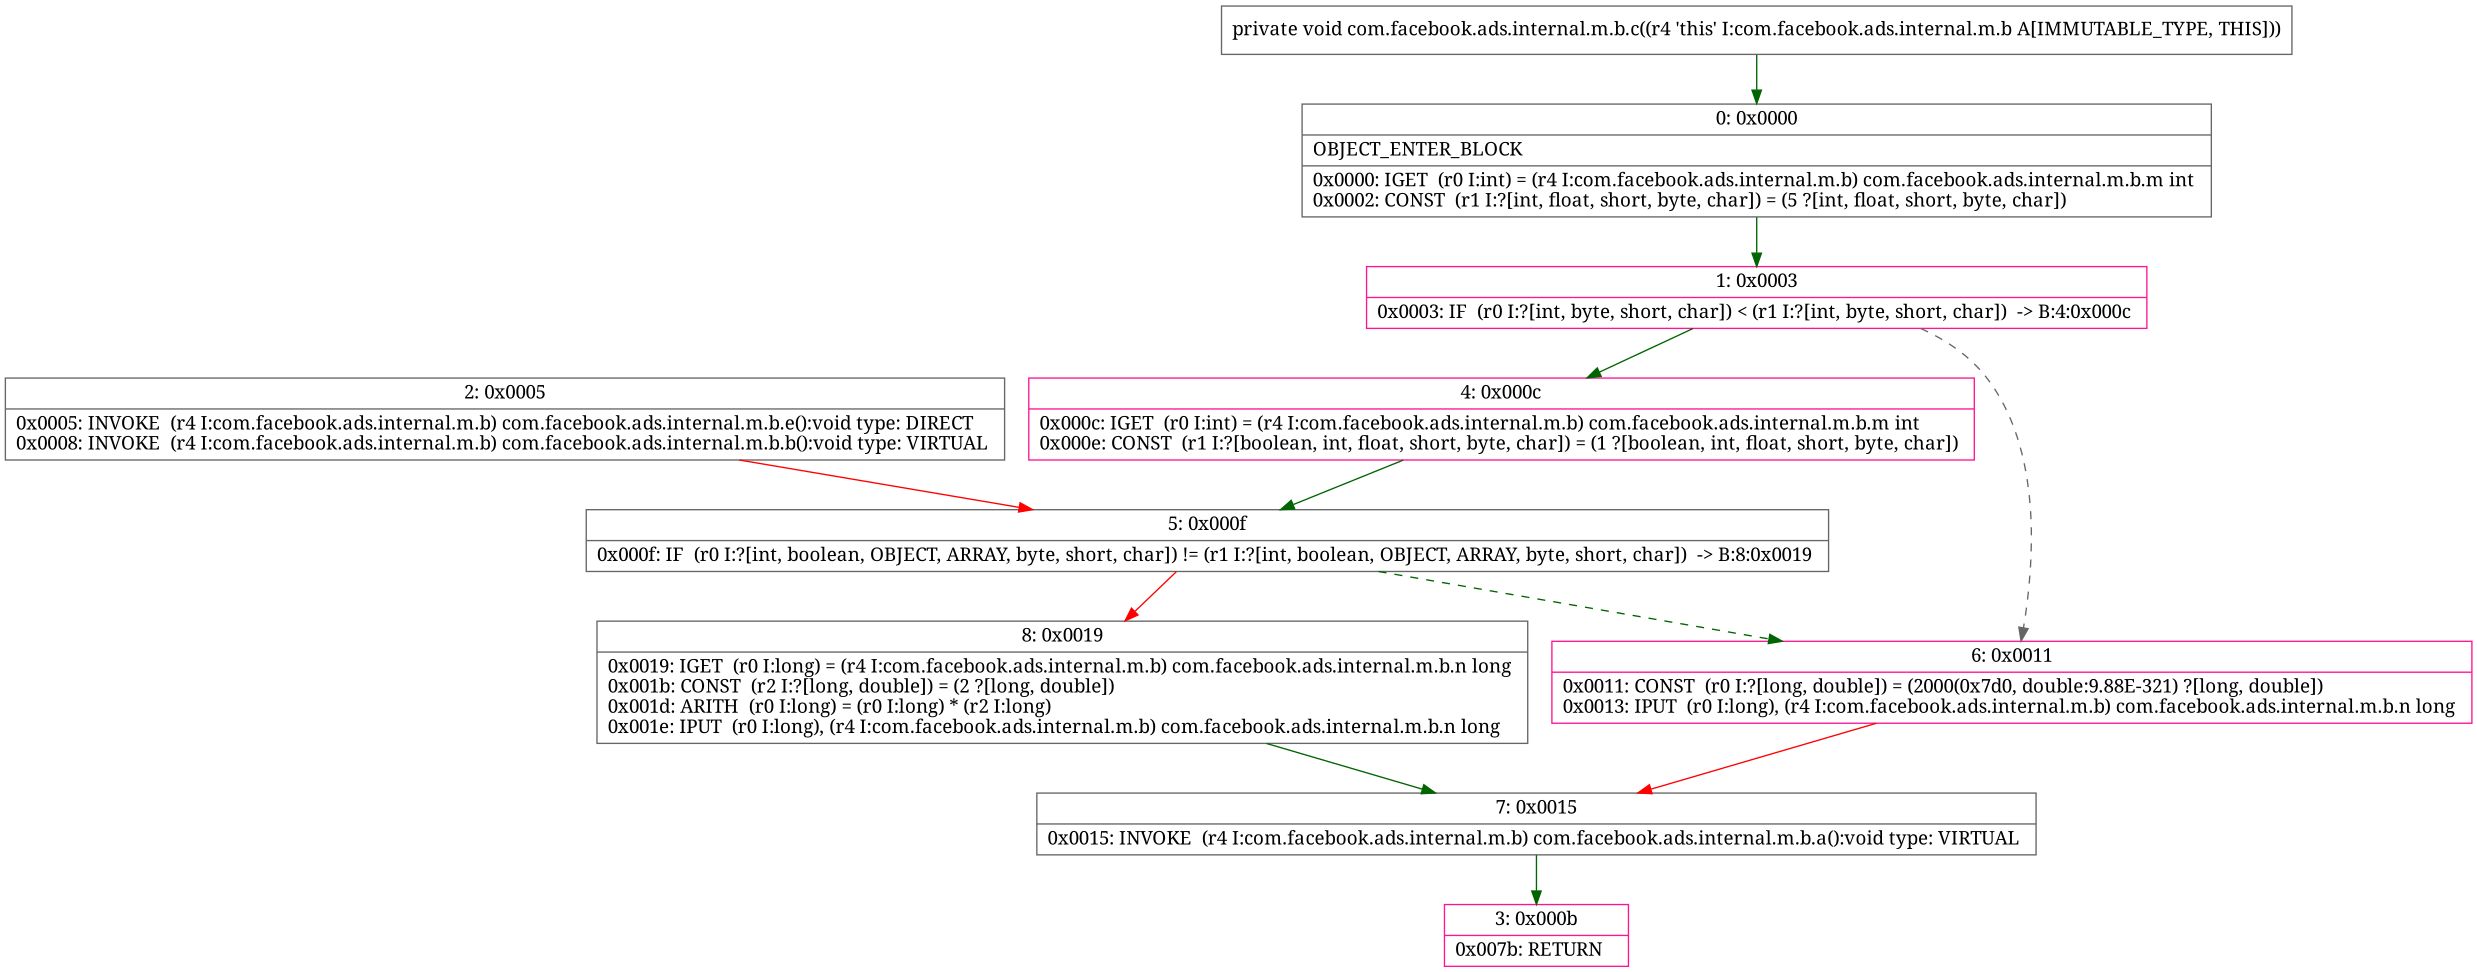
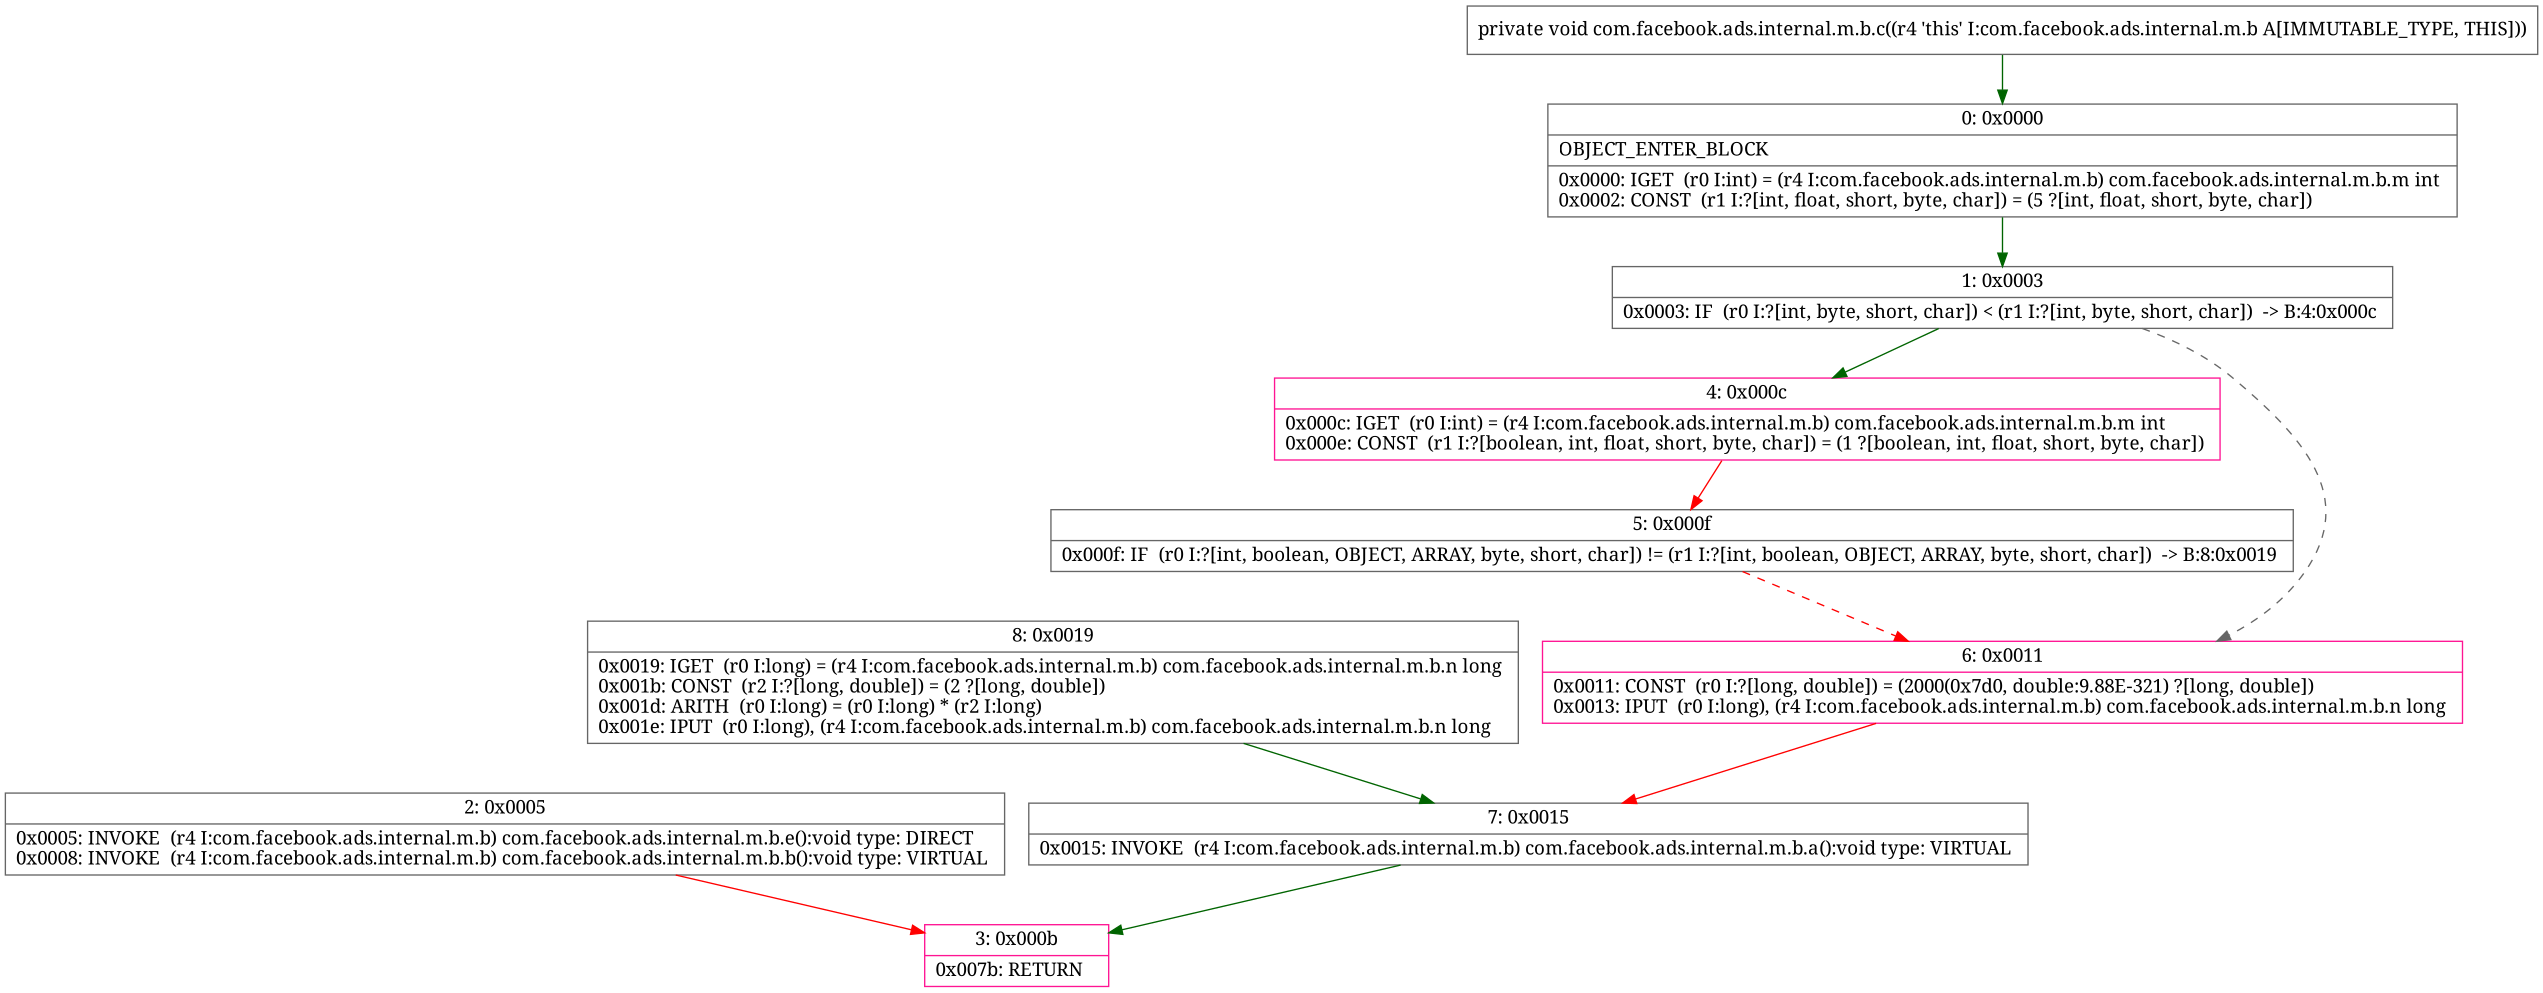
node "1: 0x0003": color deeppink -> gray40
edge "4: 0x000c" -> "5: 0x000f": color darkgreen -> red
edge "2: 0x0005" -> "5: 0x000f": now "2: 0x0005" -> "3: 0x000b"
edge "5: 0x000f" -> "8: 0x0019": removed
edge "5: 0x000f" -> "6: 0x0011": color darkgreen -> red
